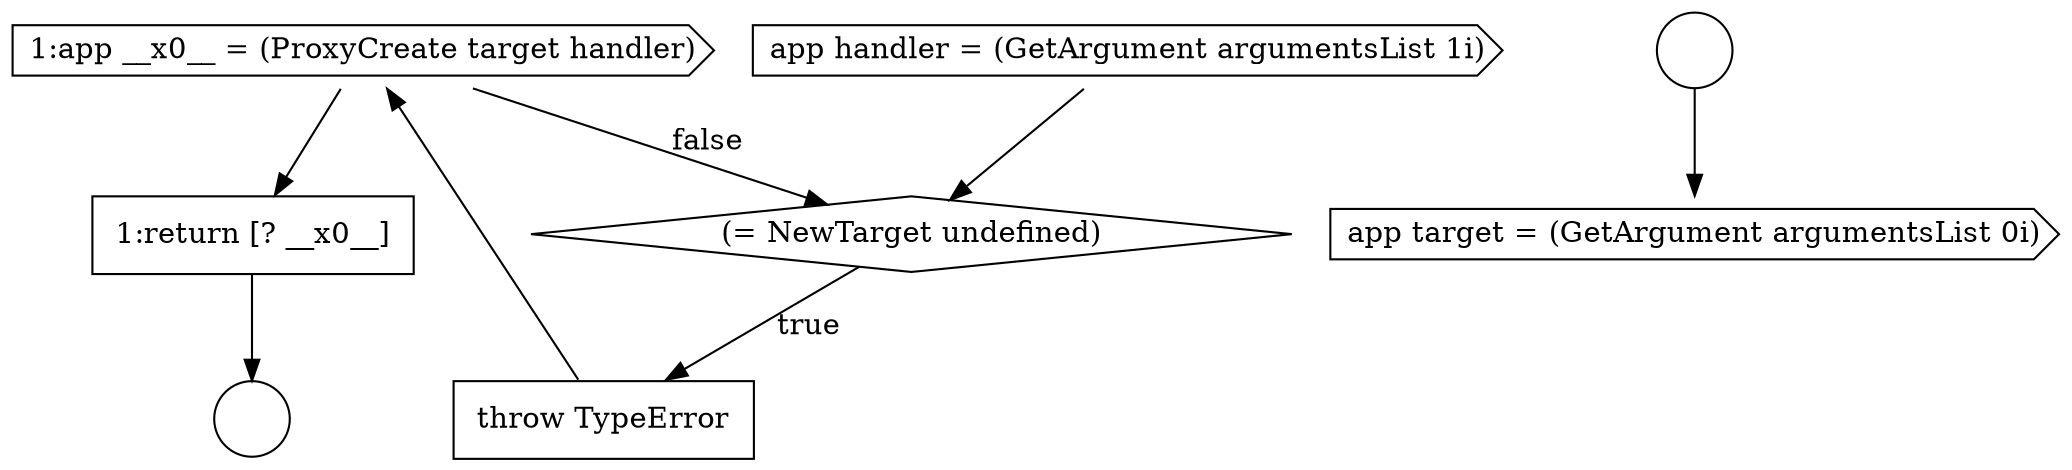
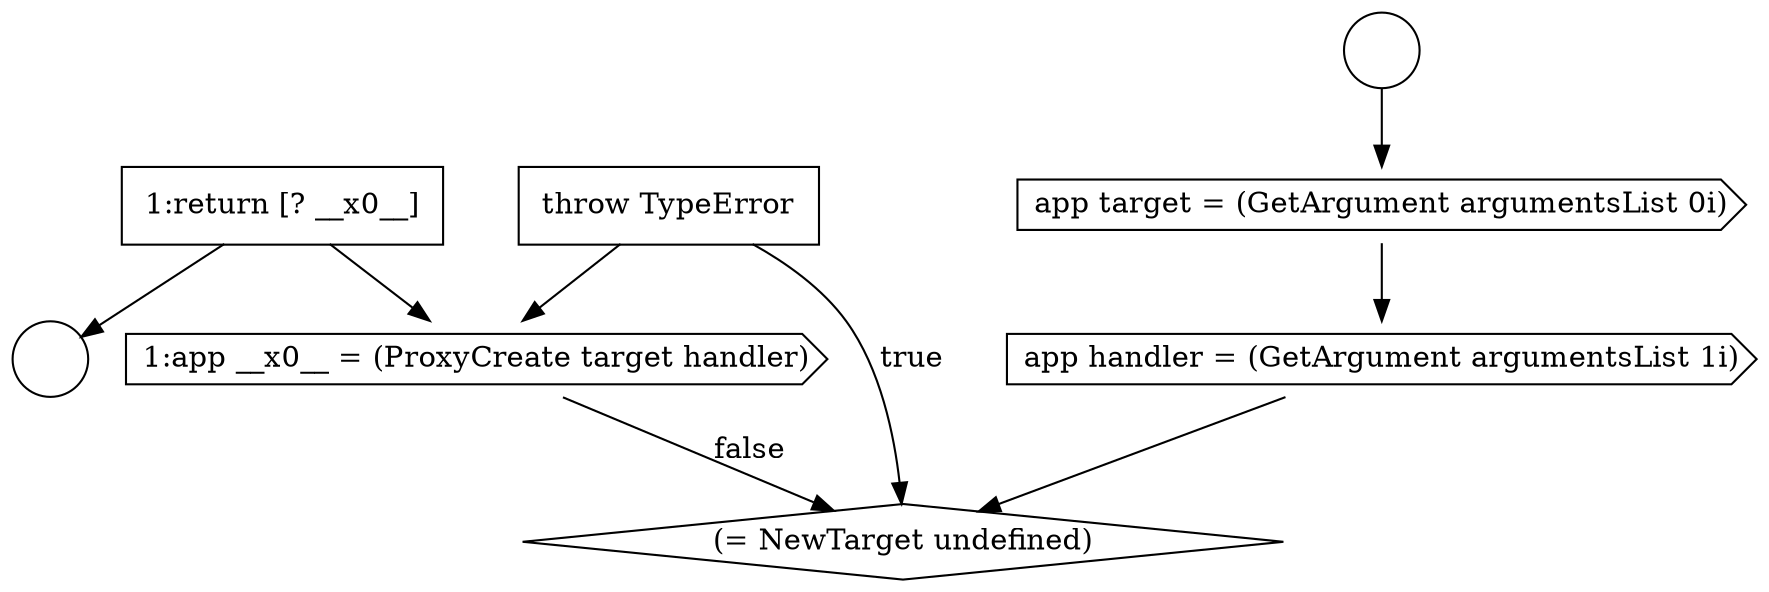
edge "1:app __x0__ = (ProxyCreate target handler)" -> "1:return [? __x0__]": reversed
edge "app target = (GetArgument argumentsList 0i)" -> "app handler = (GetArgument argumentsList 1i)": added
edge "(= NewTarget undefined)" -> "throw TypeError": reversed
